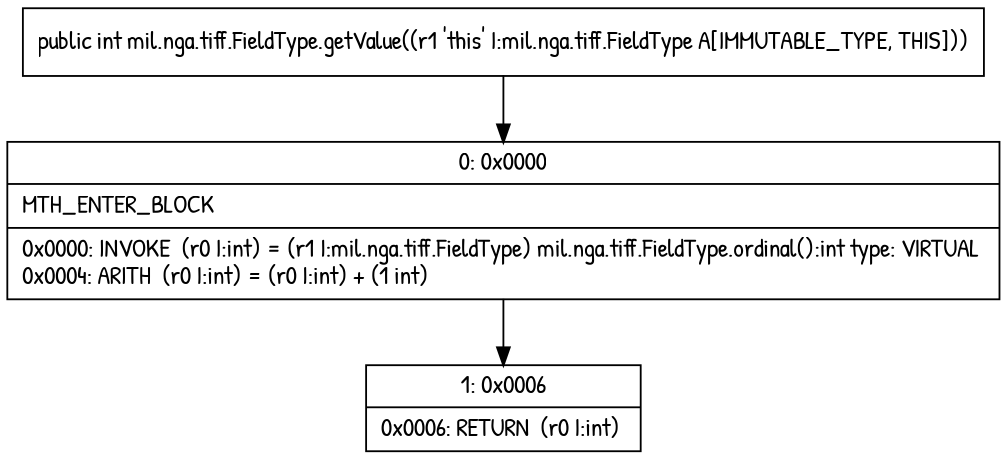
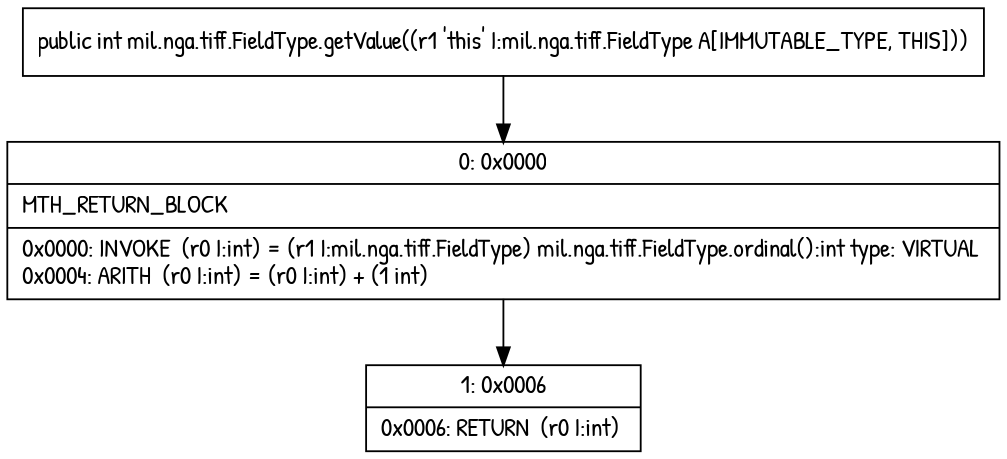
node "0: 0x0000": text "MTH_ENTER_BLOCK" -> "MTH_RETURN_BLOCK"
